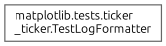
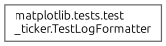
node "matplotlib.tests.ticker _ticker.TestLogFormatter": label "matplotlib.tests.ticker _ticker.TestLogFormatter" -> "matplotlib.tests.test _ticker.TestLogFormatter"
